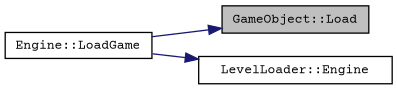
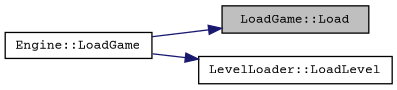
node "GameObject::Load": label "GameObject::Load" -> "LoadGame::Load"
node "LevelLoader::Engine": label "LevelLoader::Engine" -> "LevelLoader::LoadLevel"
